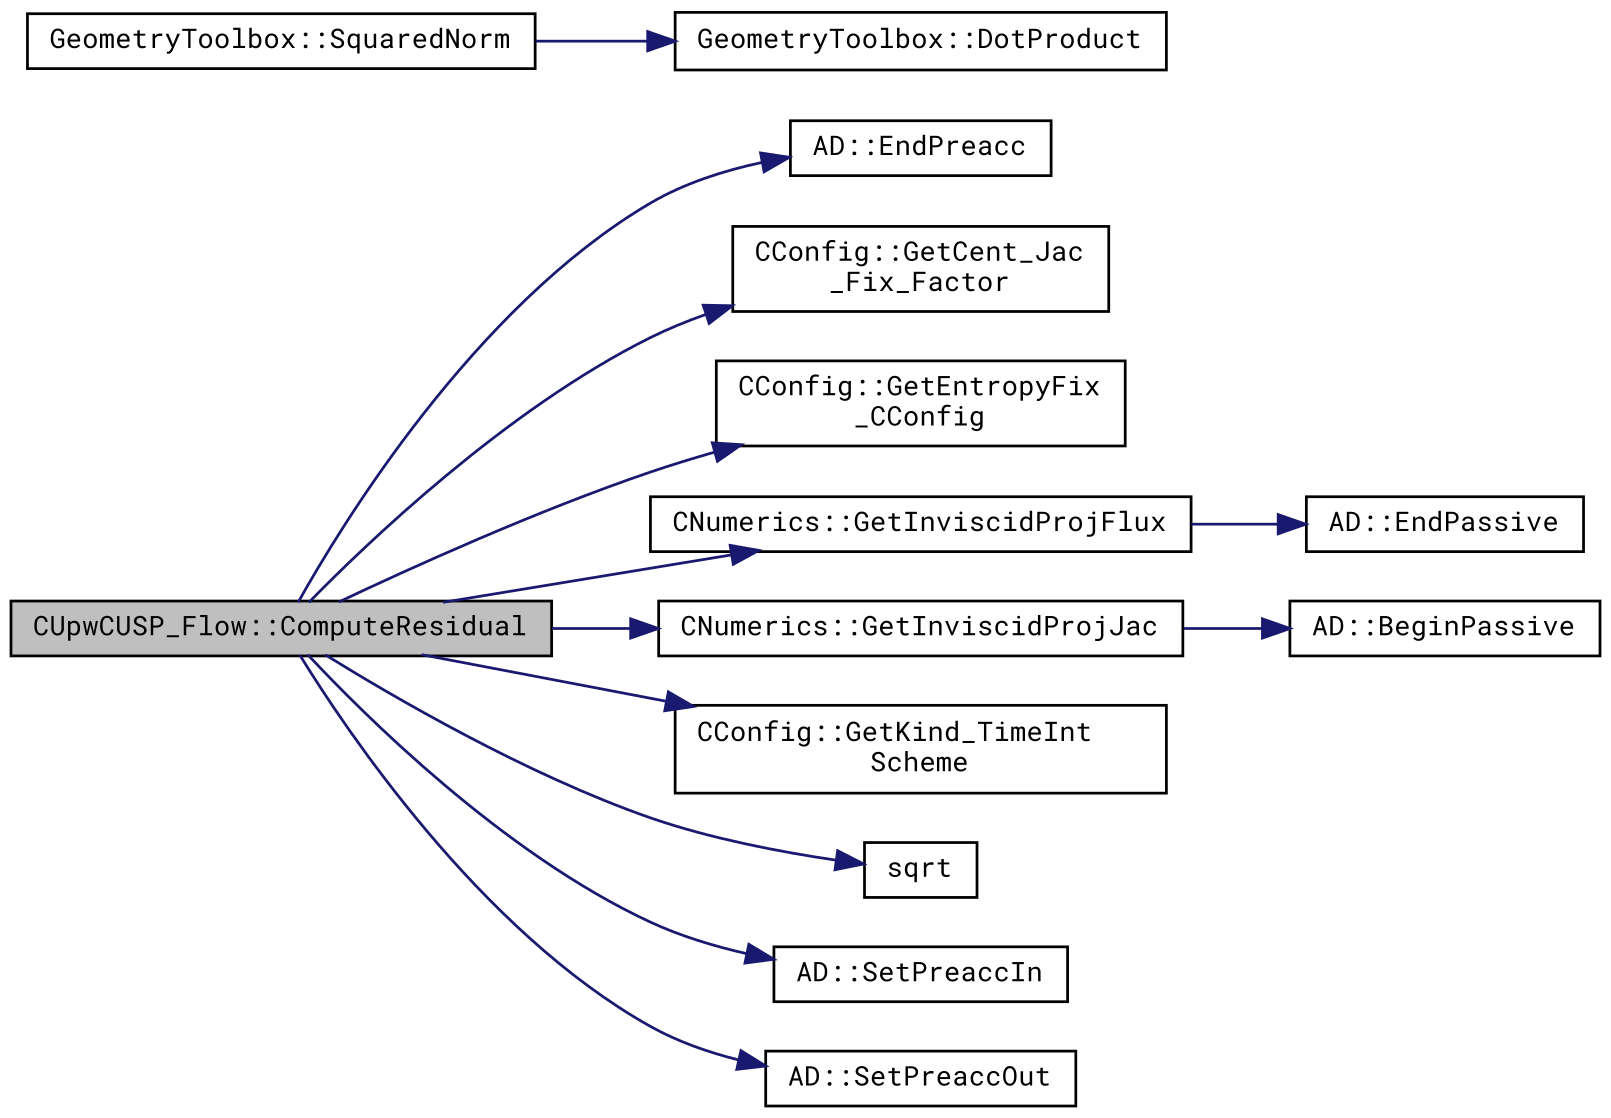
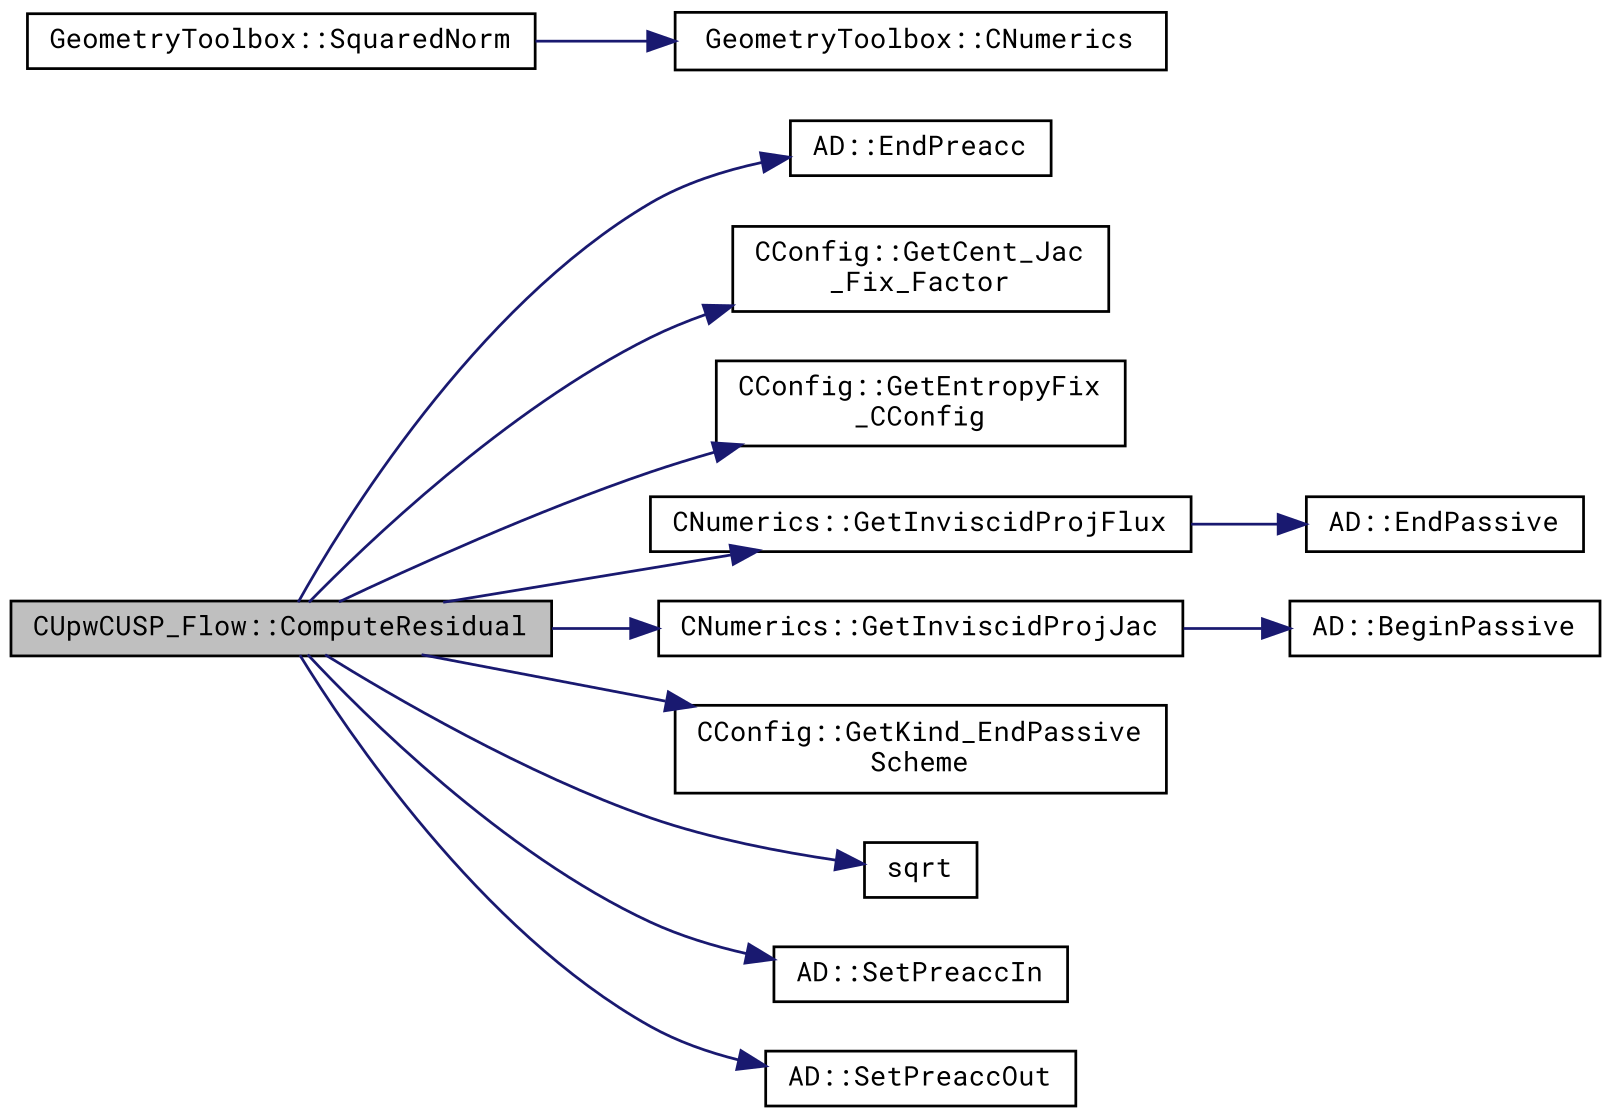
node "GeometryToolbox::DotProduct": label "GeometryToolbox::DotProduct" -> "GeometryToolbox::CNumerics"
node "CConfig::GetKind_TimeInt Scheme": label "CConfig::GetKind_TimeInt Scheme" -> "CConfig::GetKind_EndPassive Scheme"
